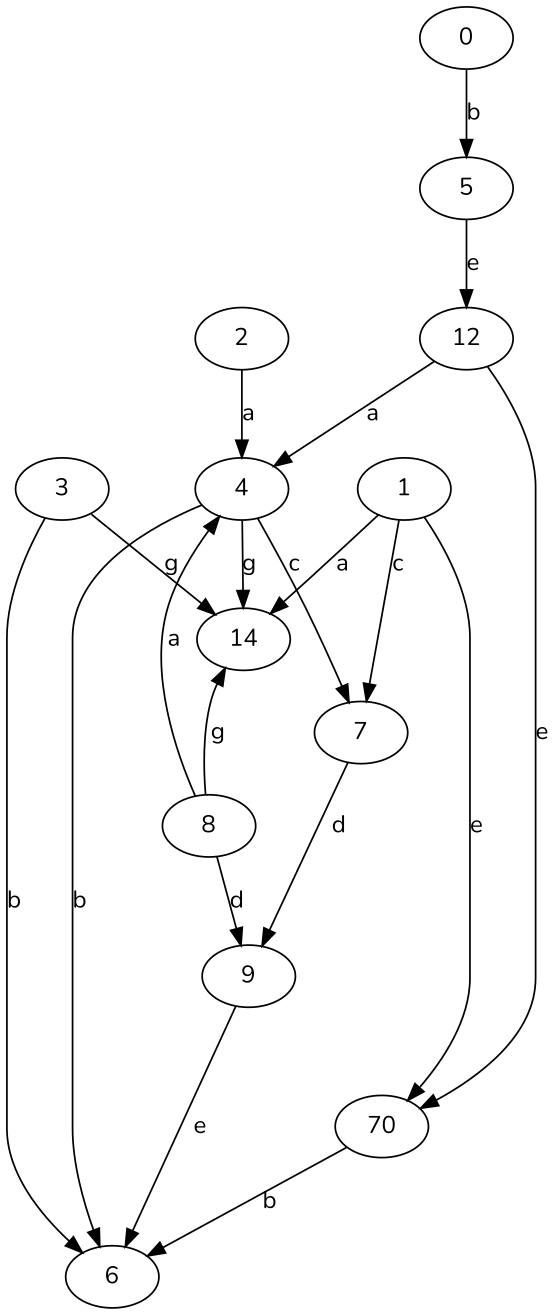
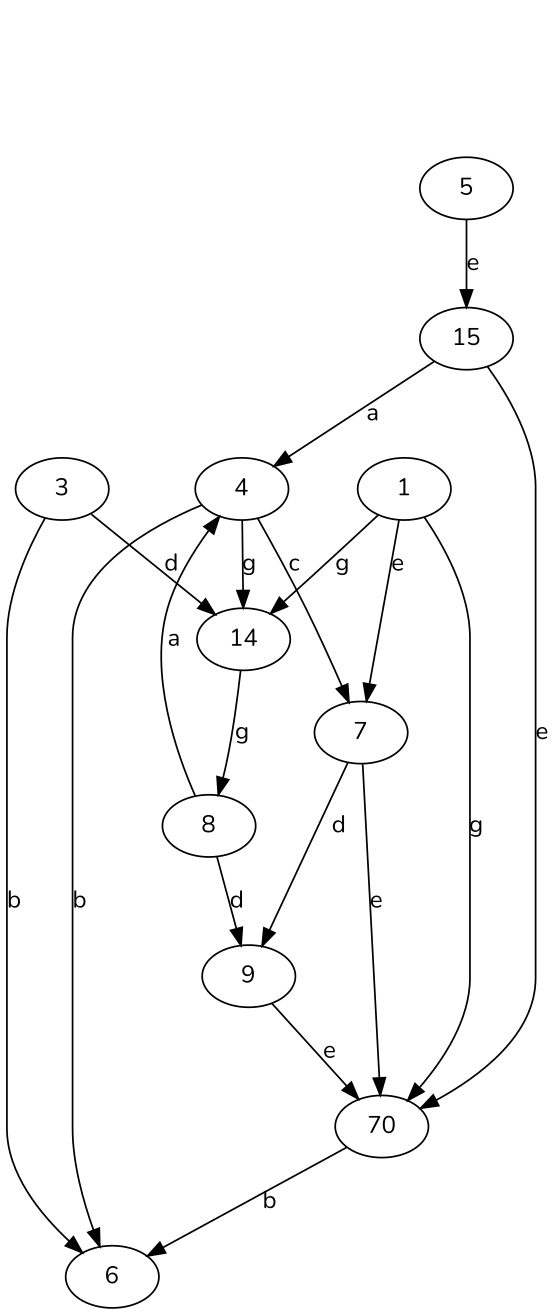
node "0": removed
node "2": removed
node "12": label "12" -> "15"
edge "3" -> "14": label "g" -> "d"
edge "1" -> "14": label "a" -> "g"
edge "1" -> "7": label "c" -> "e"
edge "8" -> "14": reversed
edge "1" -> "70": label "e" -> "g"
edge "7" -> "70": added, label "e"
edge "9" -> "6": now "9" -> "70"
